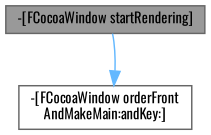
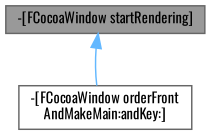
edge "-[FCocoaWindow startRendering]" -> "-[FCocoaWindow orderFront AndMakeMain:andKey:]": reversed
